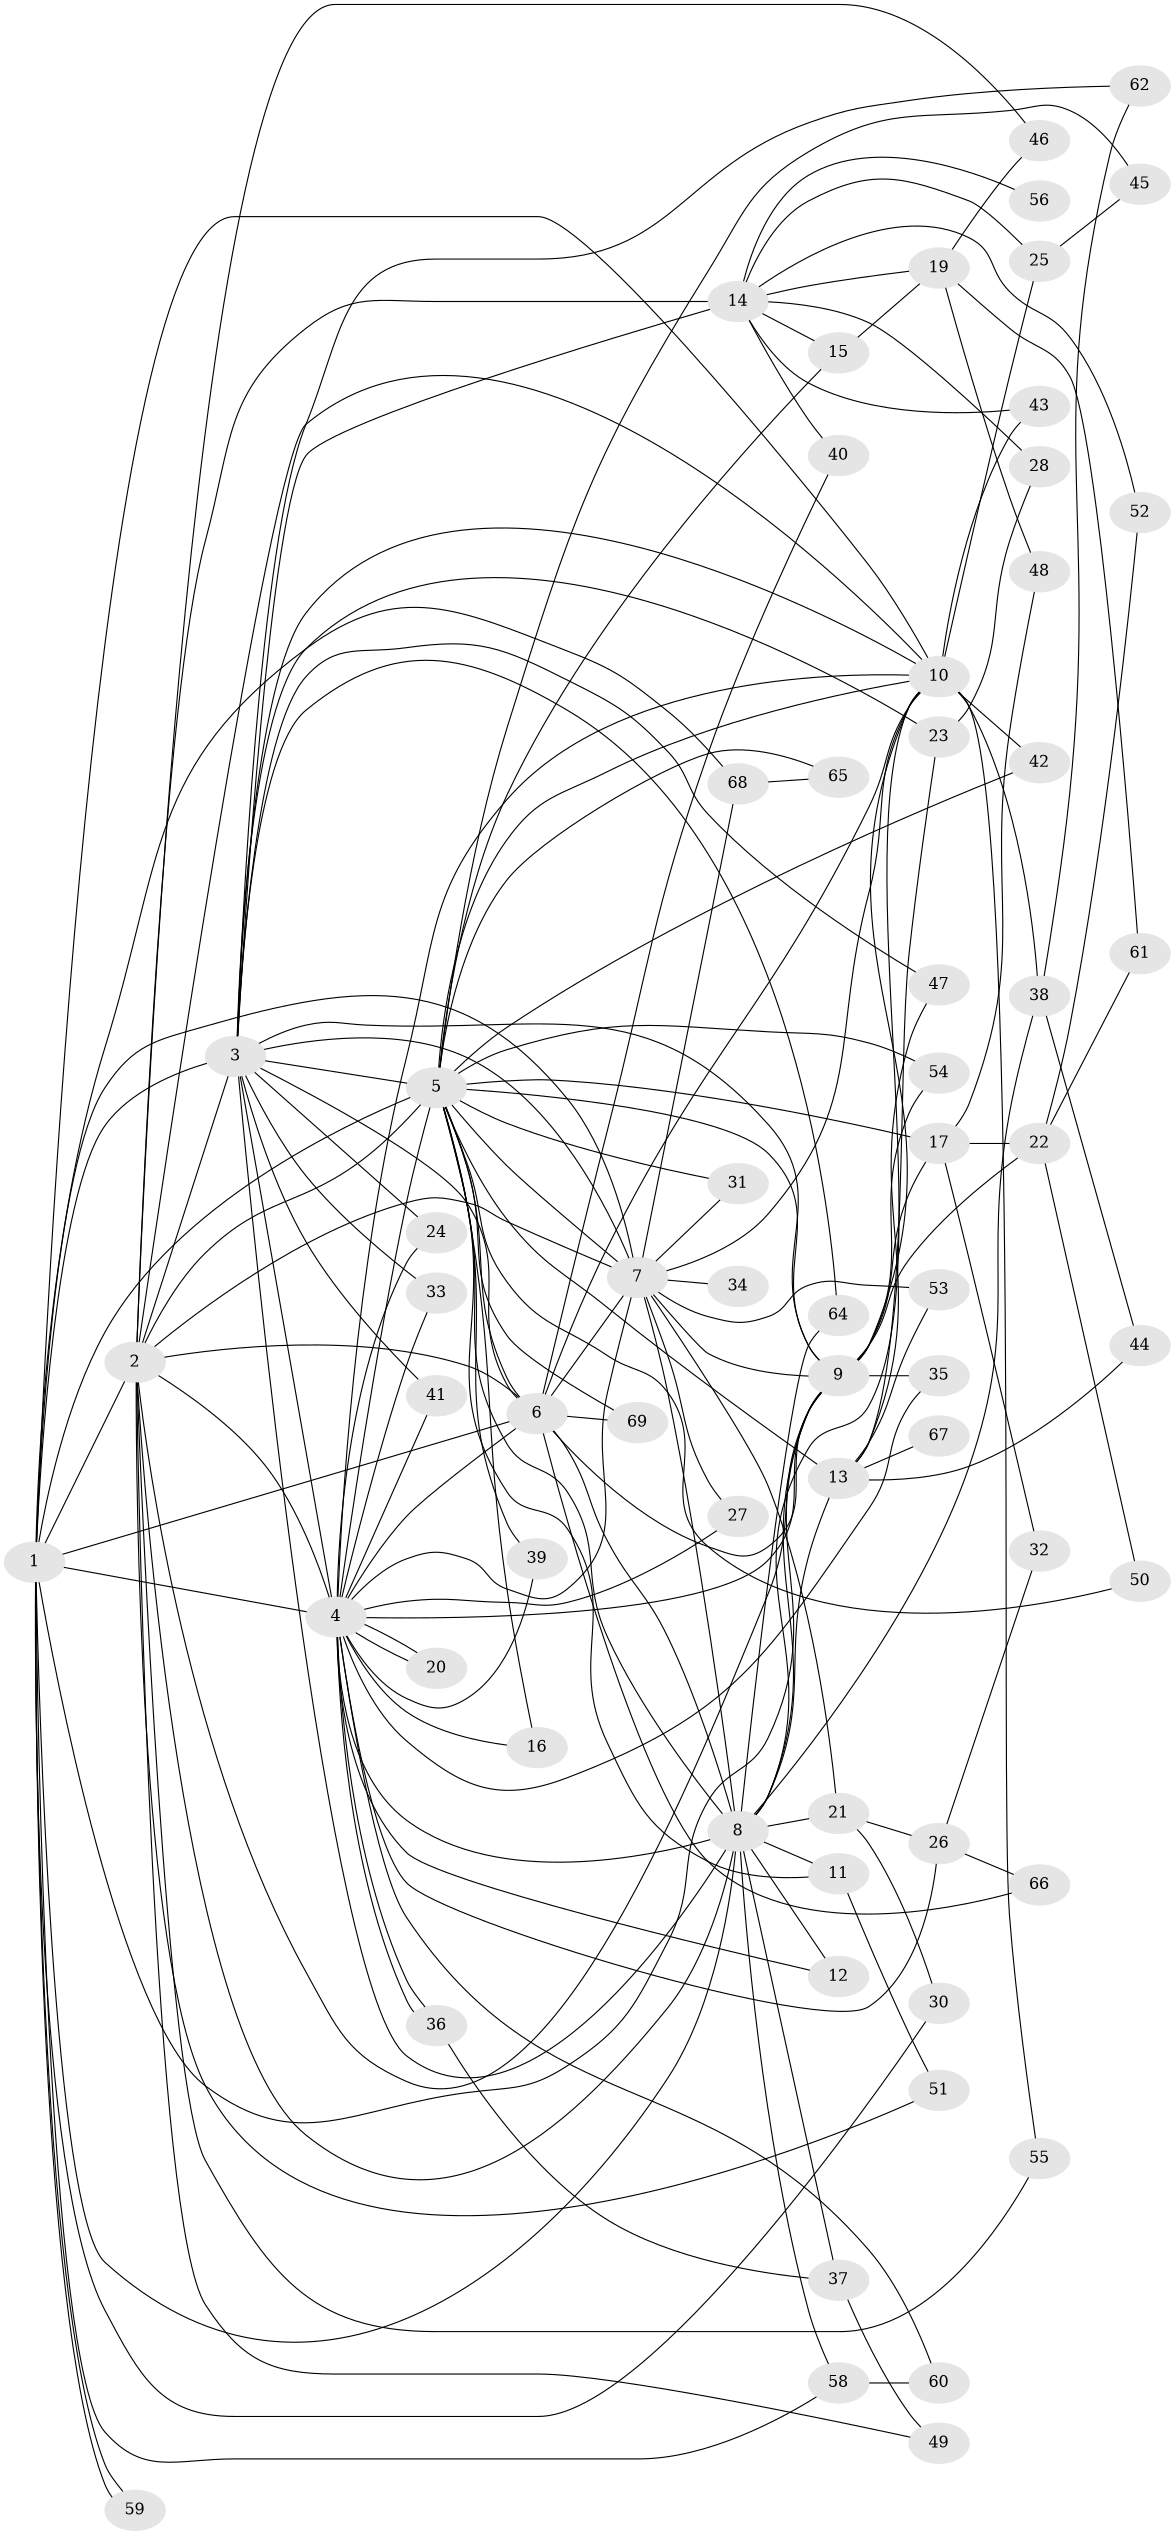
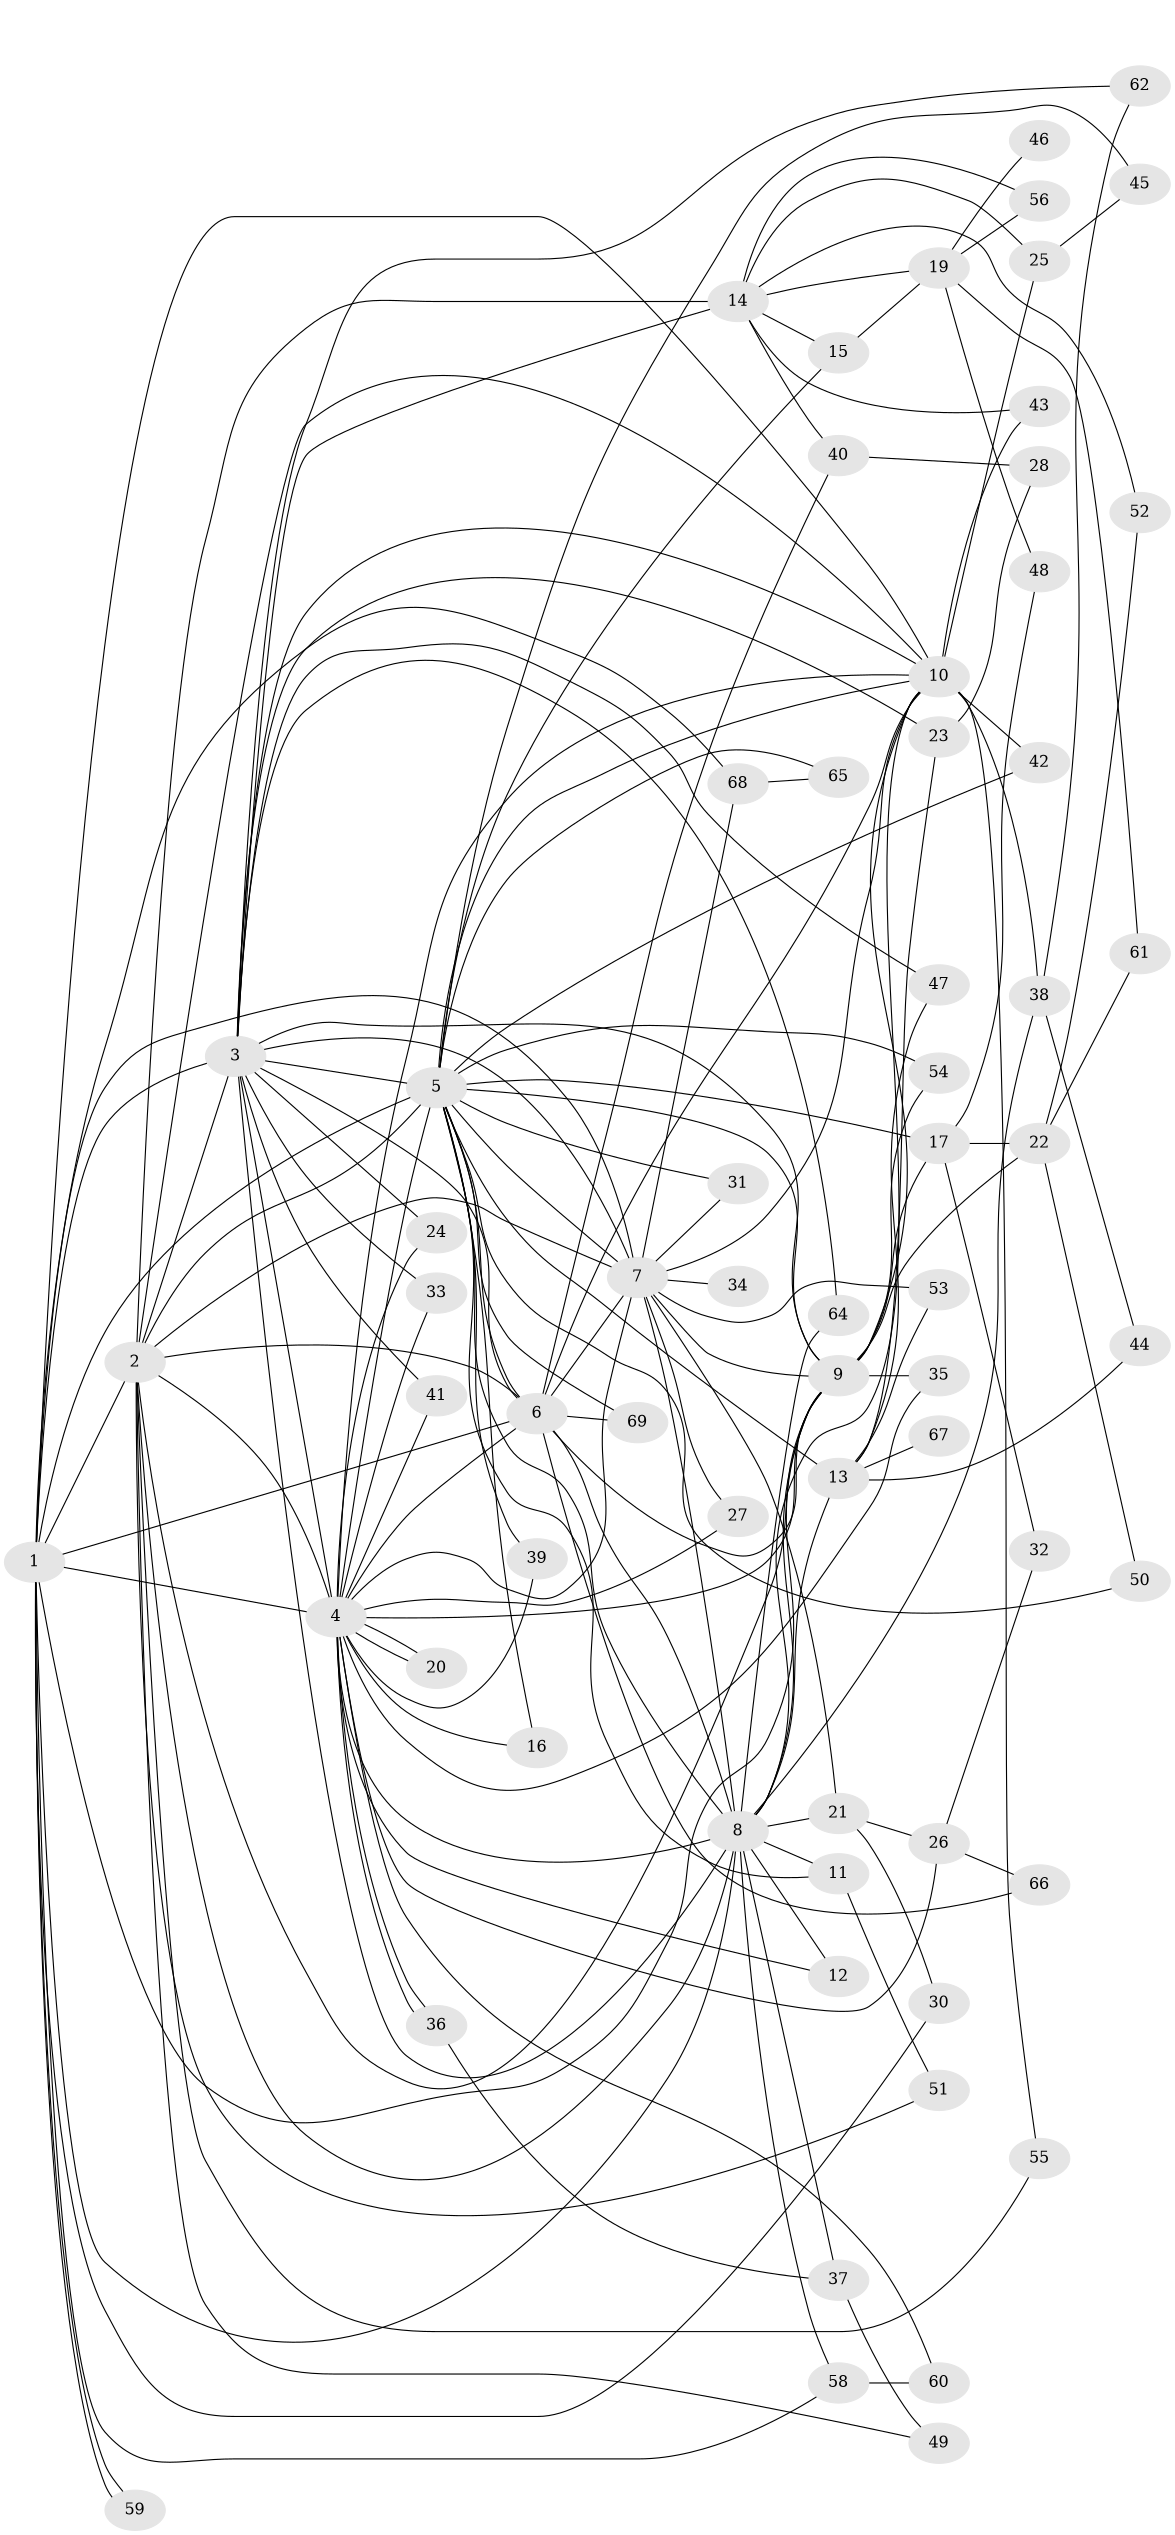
edge "56" -- "19": added
edge "46" -- "2": removed
edge "14" -- "28": now "40" -- "28"
